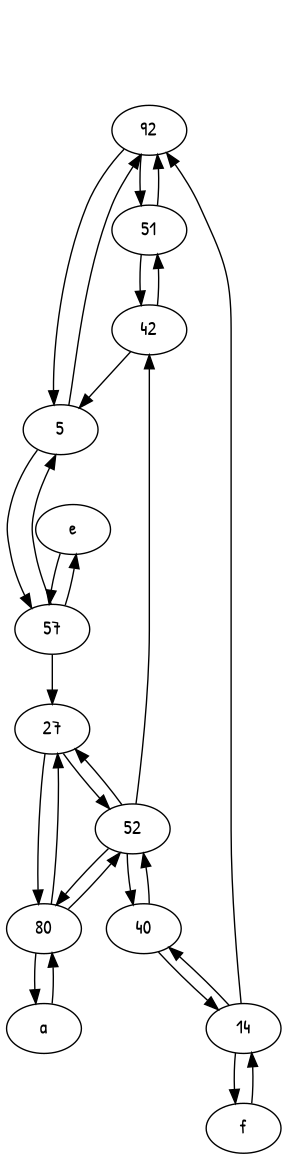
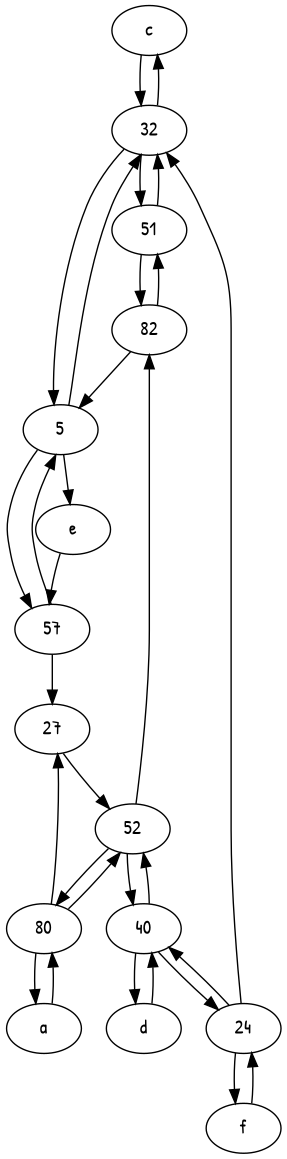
node "c": added
node "92": label "92" -> "32"
node "42": label "42" -> "82"
edge "57" -> "e": now "5" -> "e"
edge "52" -> "27": removed
edge "27" -> "80": removed
node "d": added
node "14": label "14" -> "24"
